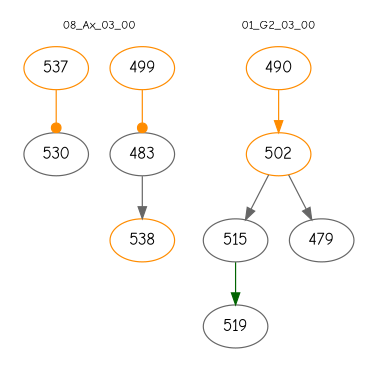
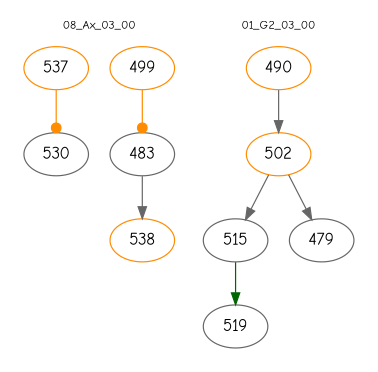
edge "490" -> "502": color darkorange -> gray40
